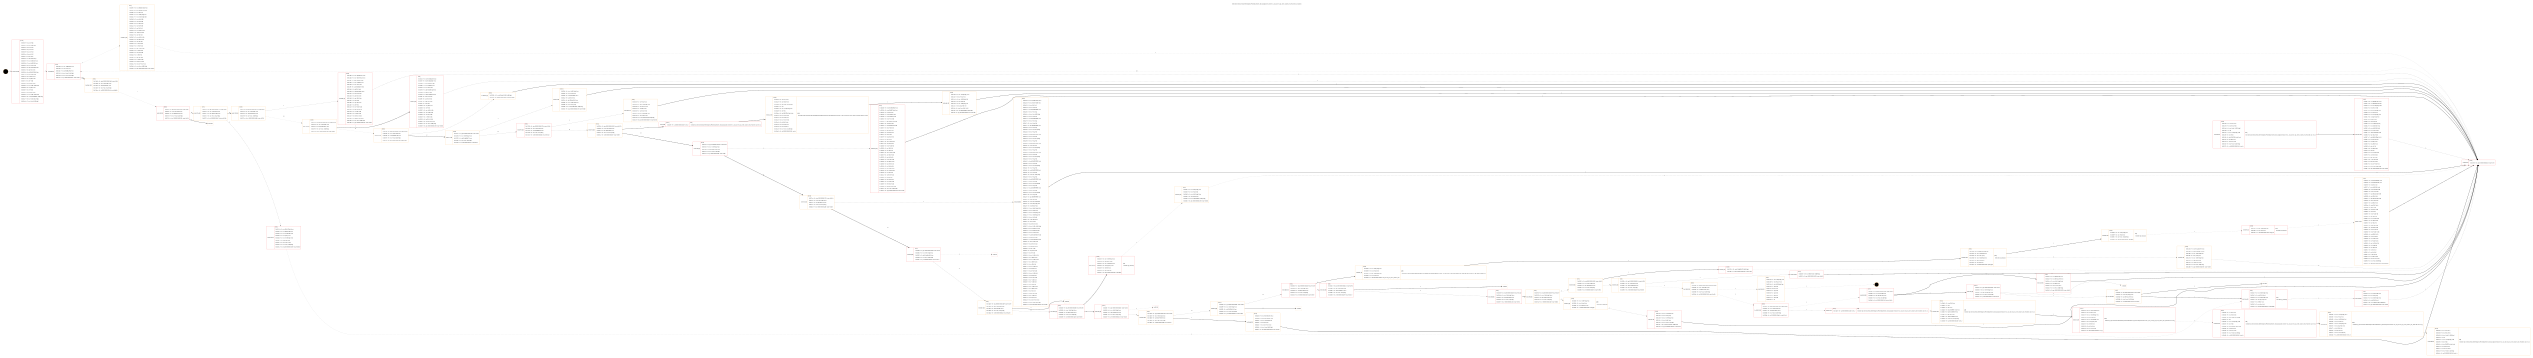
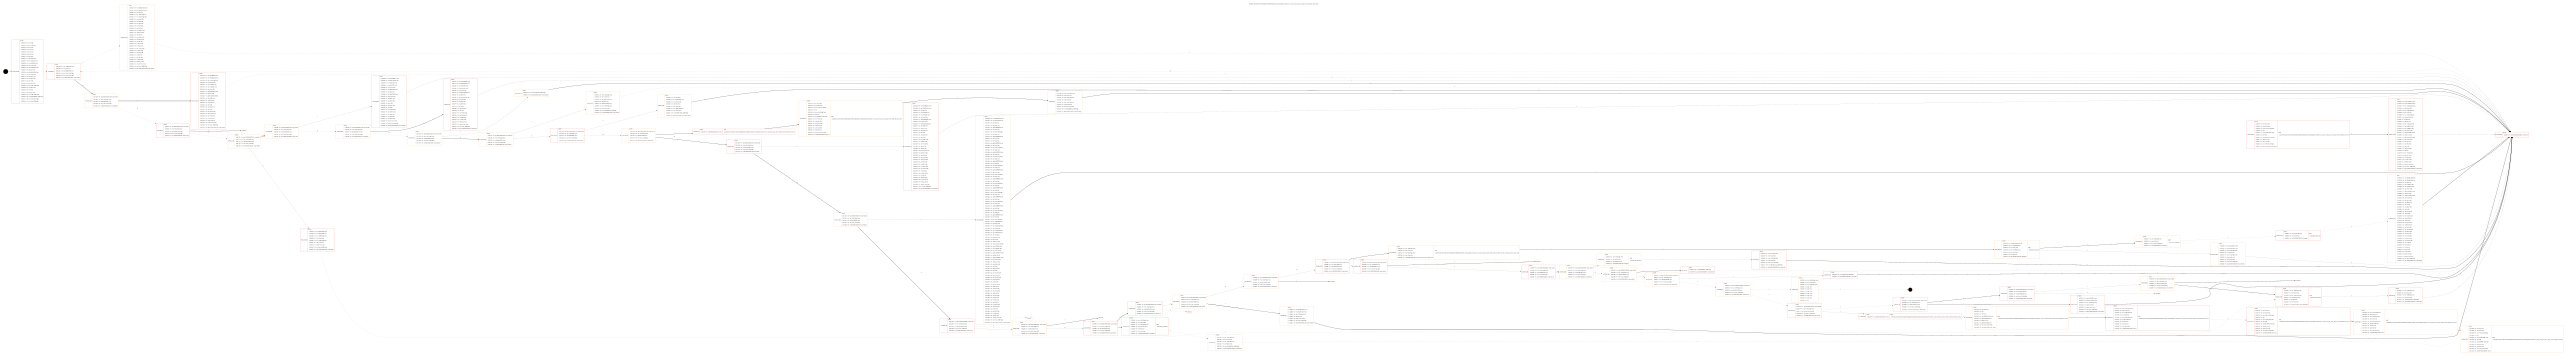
edge "0x401fa0 [42]" -> "0x402478 [5]": style bold -> dotted
edge "0x402138 [147]" -> "0x402478 [5]": style bold -> dashed
node "0x4021cb [106]": added
